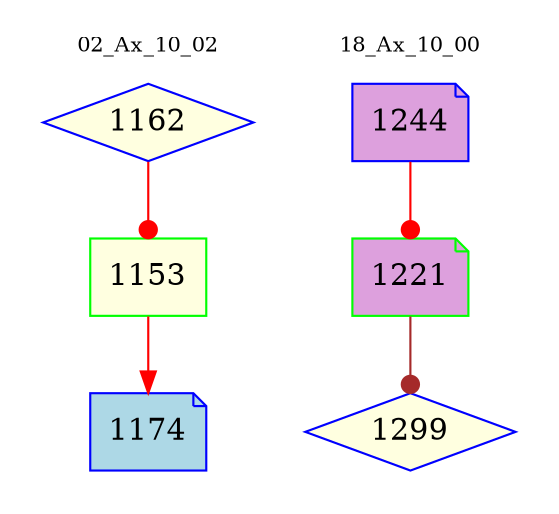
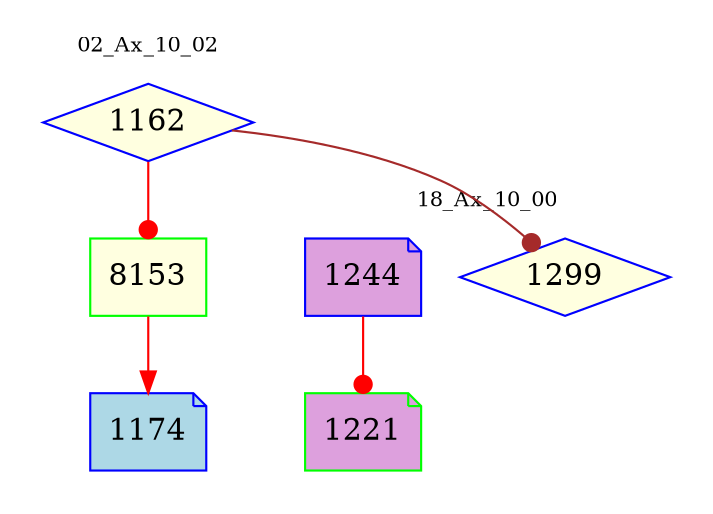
node "1153": label "1153" -> "8153"
edge "1221" -> "1299": now "1162" -> "1299"
